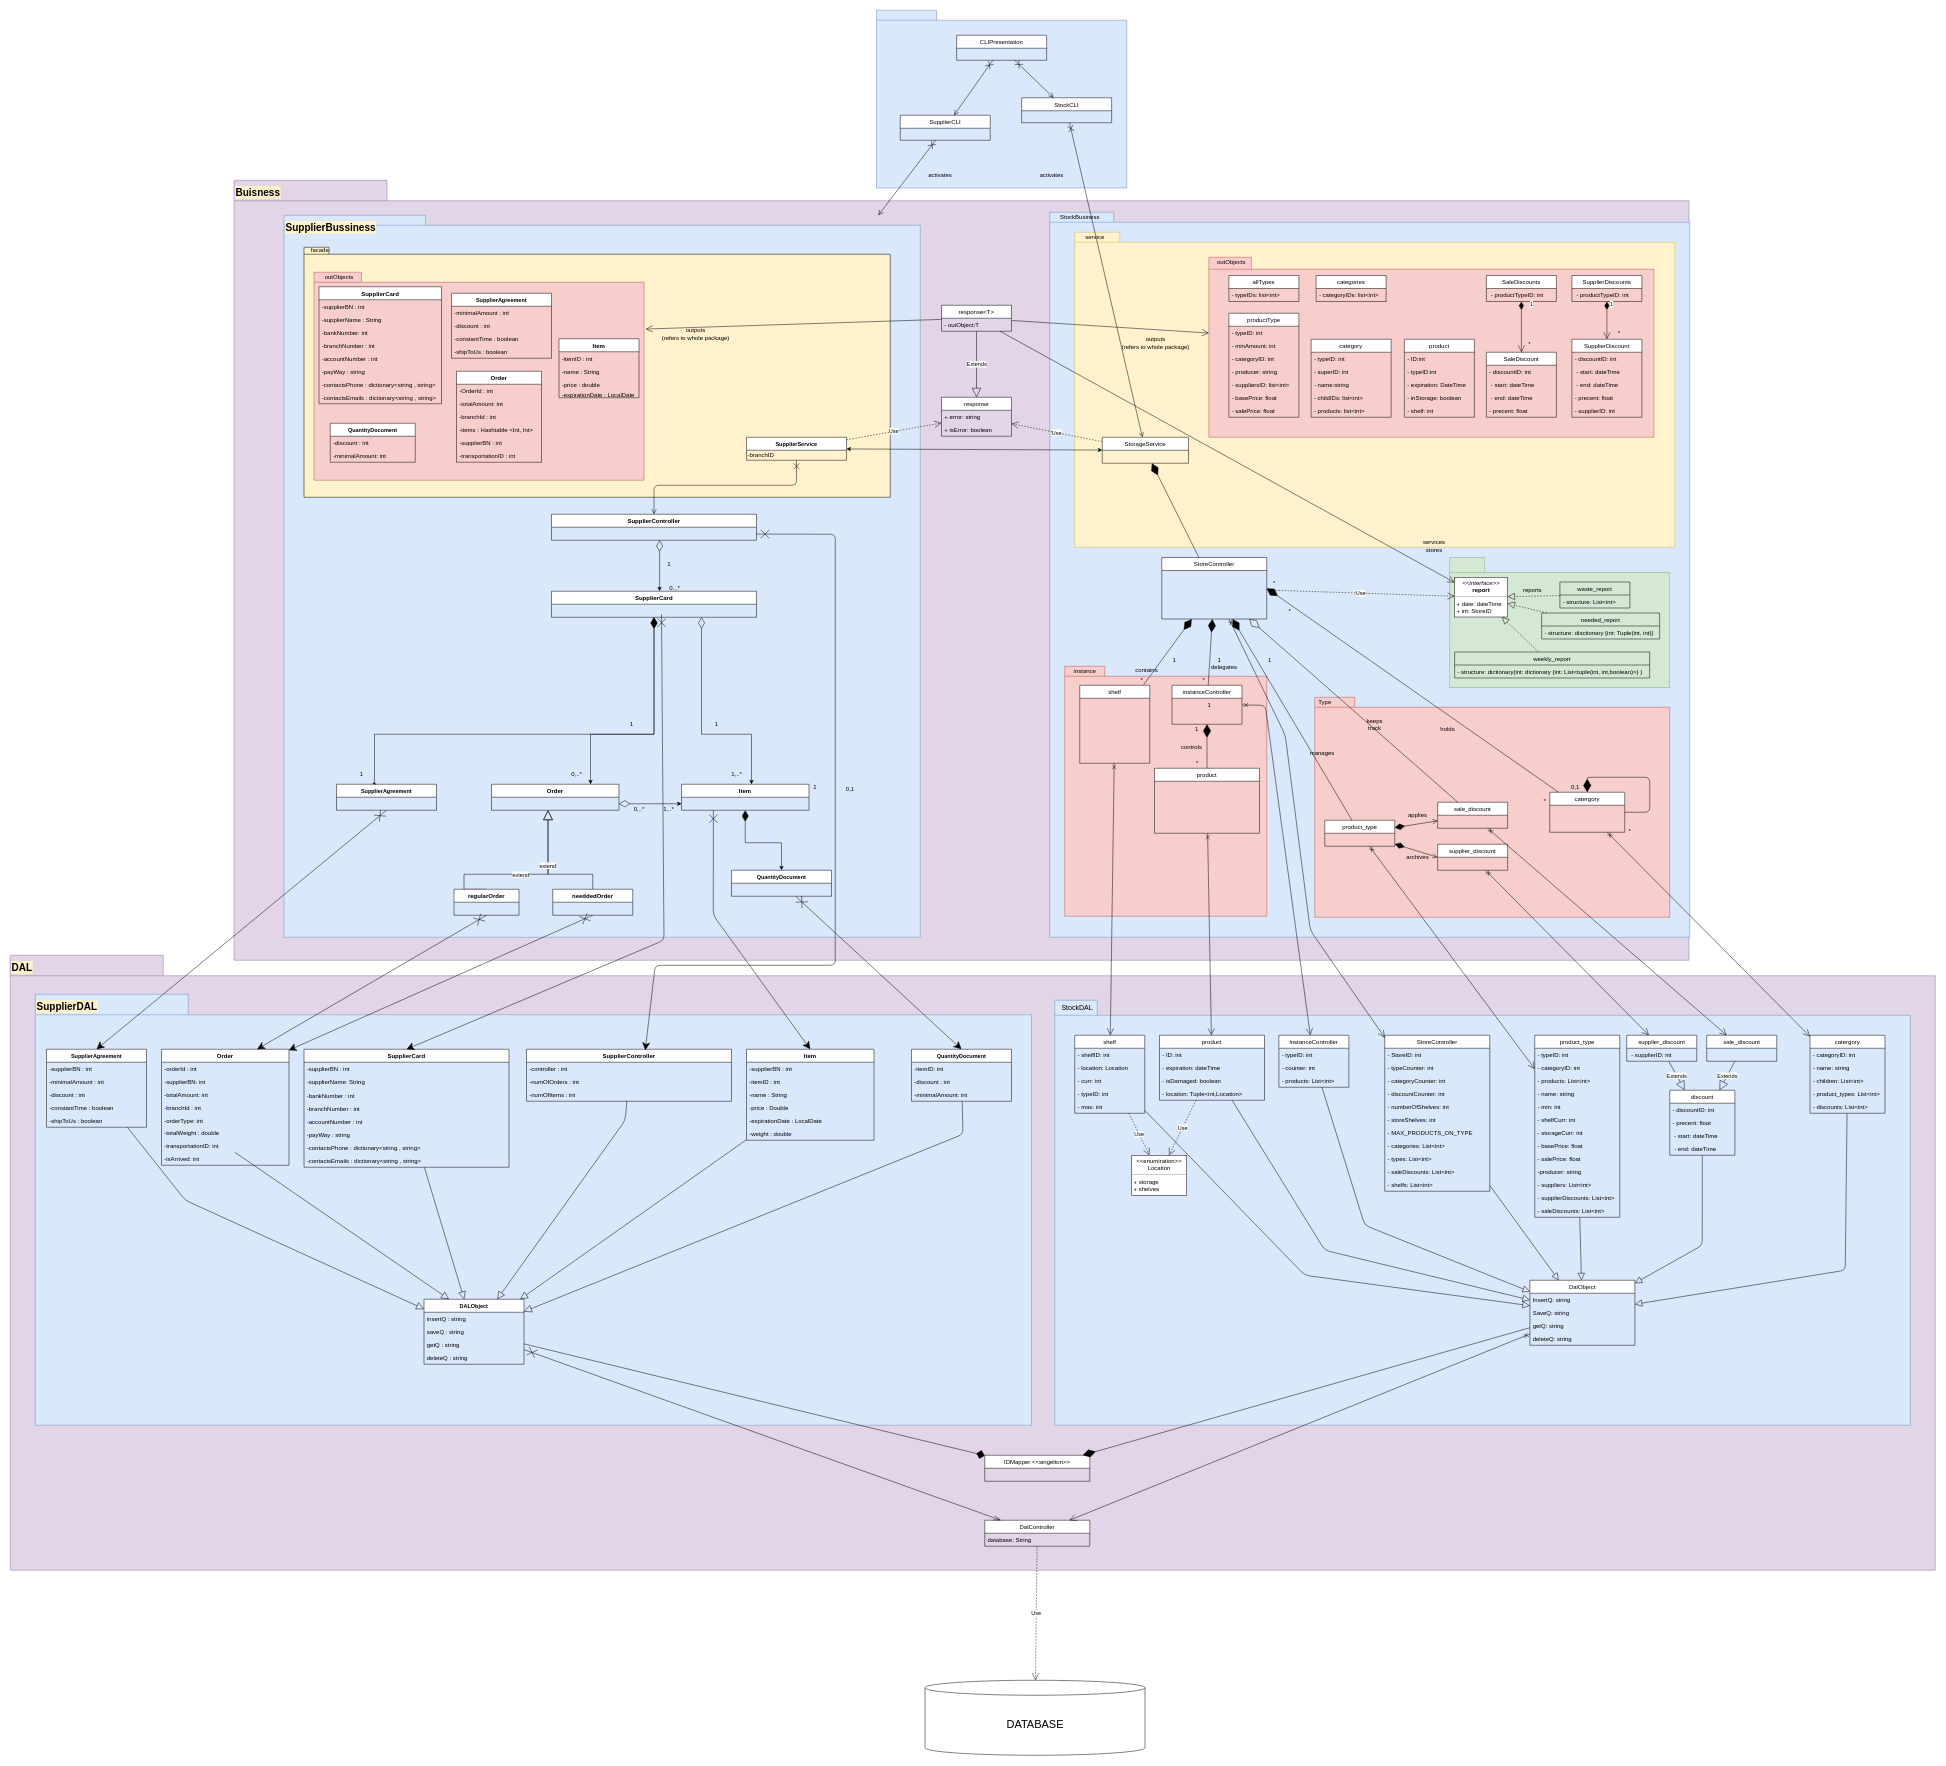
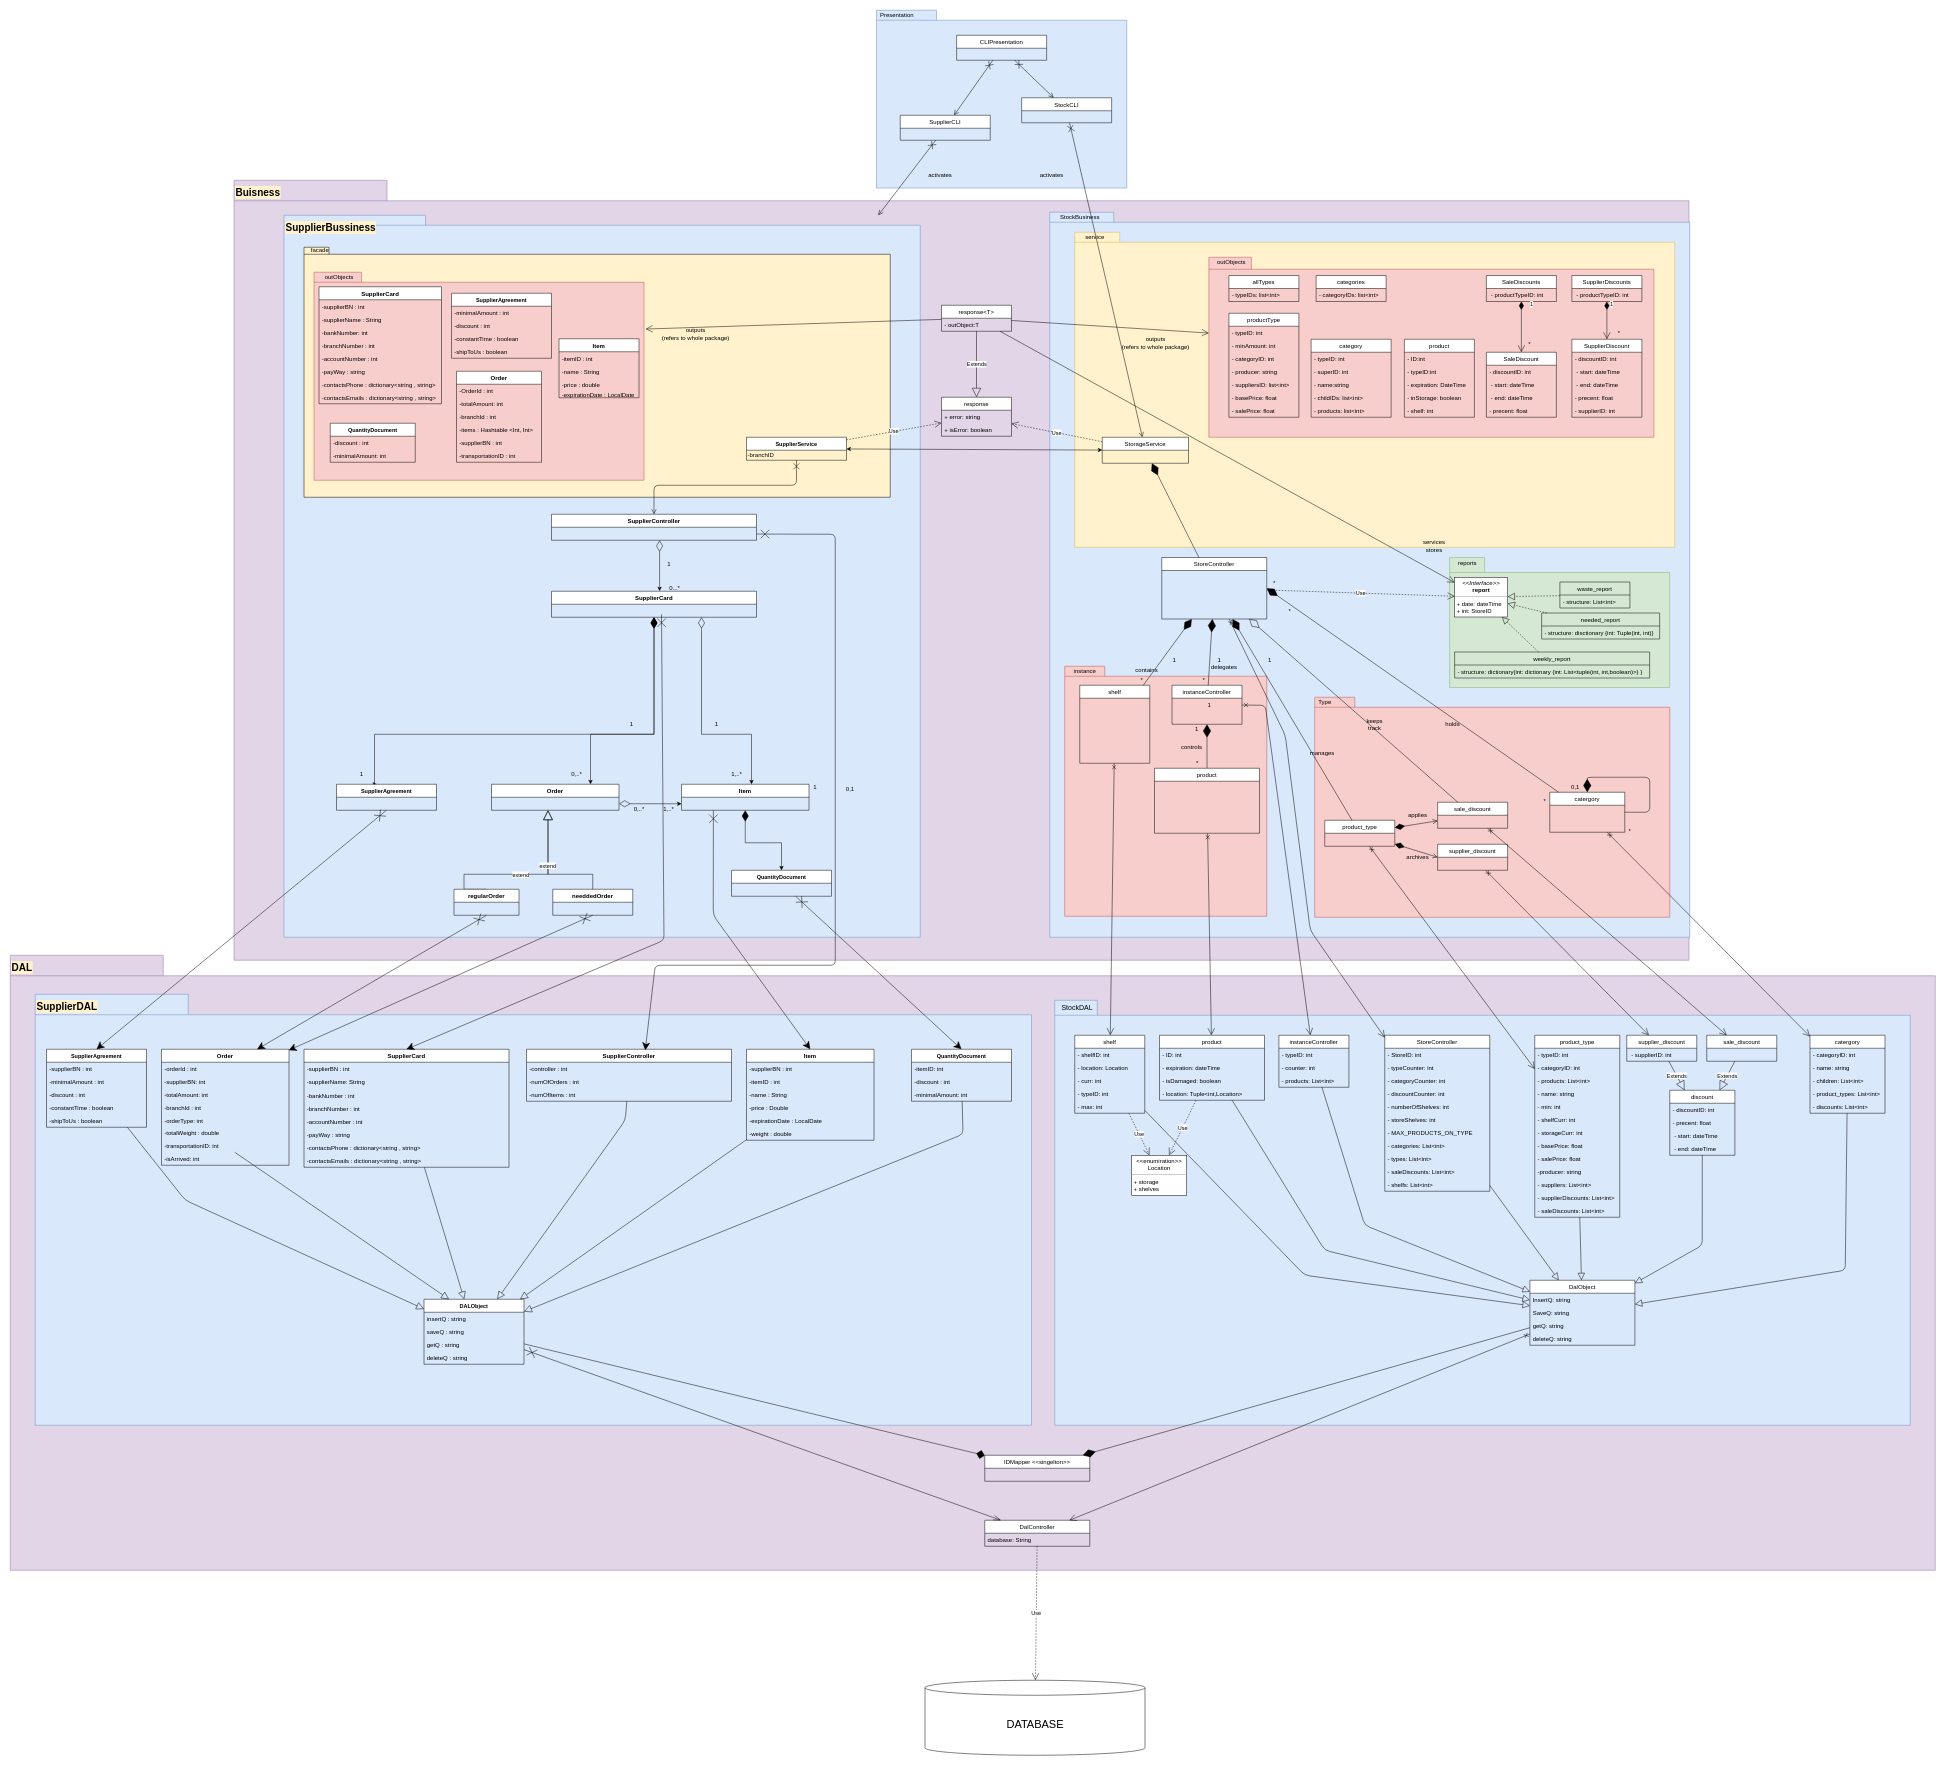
node "Presentation": added
node "reports": moved (1532, 590) -> (1467, 563)
node "holds": moved (1448, 729) -> (1453, 724)
